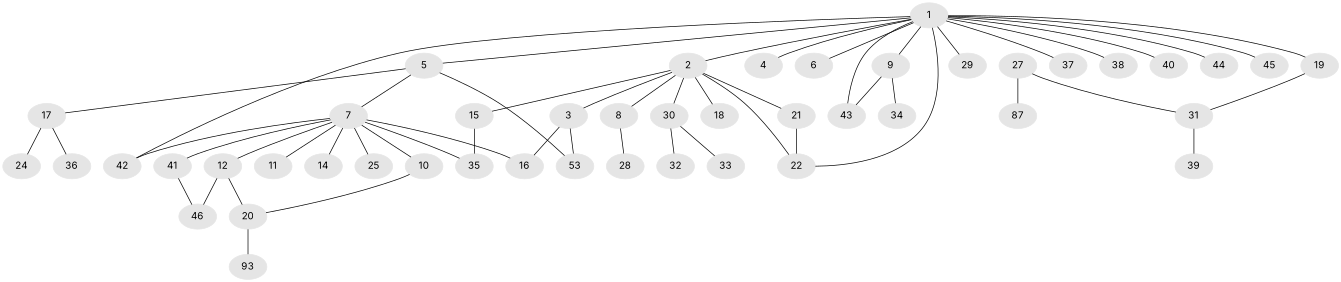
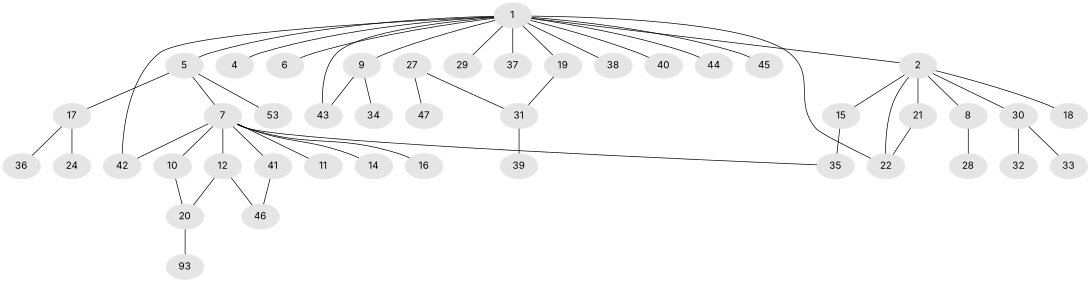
node "3": removed
node "87": label "87" -> "47"
node "25": removed
